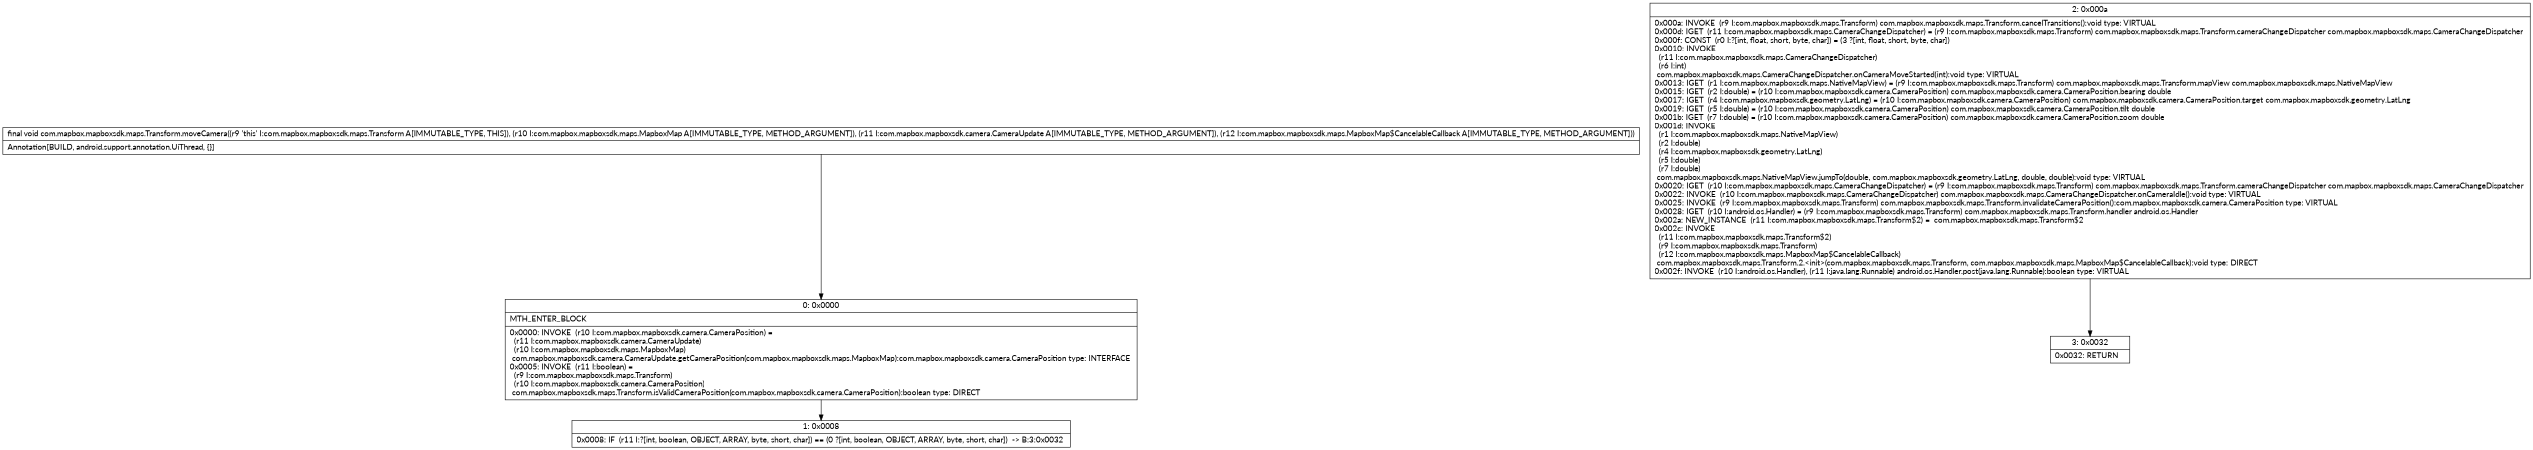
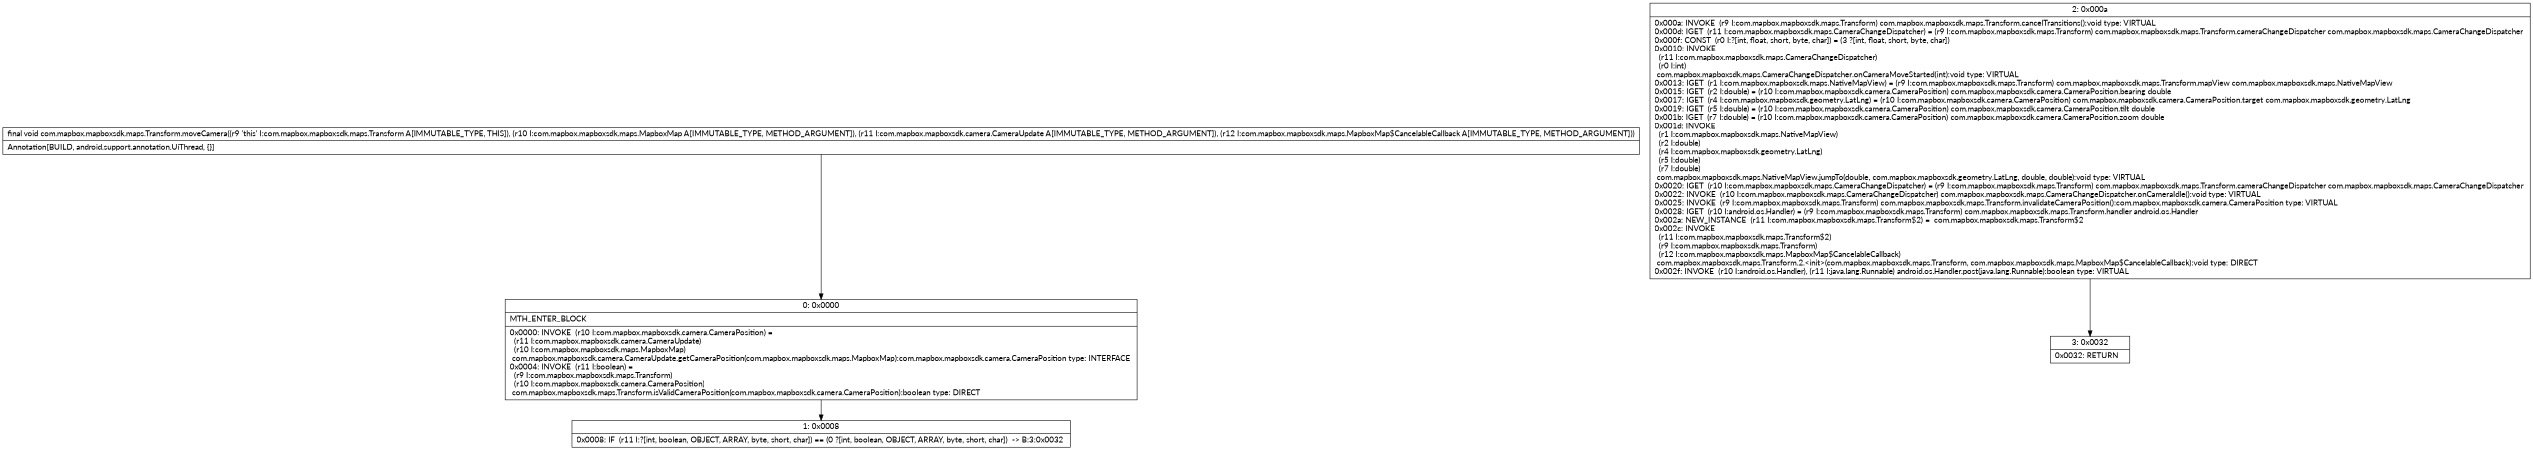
node "2: 0x000a": text "(r6 I:int)" -> "(r0 I:int)"
node "0: 0x0000": text "0x0005: INVOKE  (r11 I:boolean) =" -> "0x0004: INVOKE  (r11 I:boolean) ="
